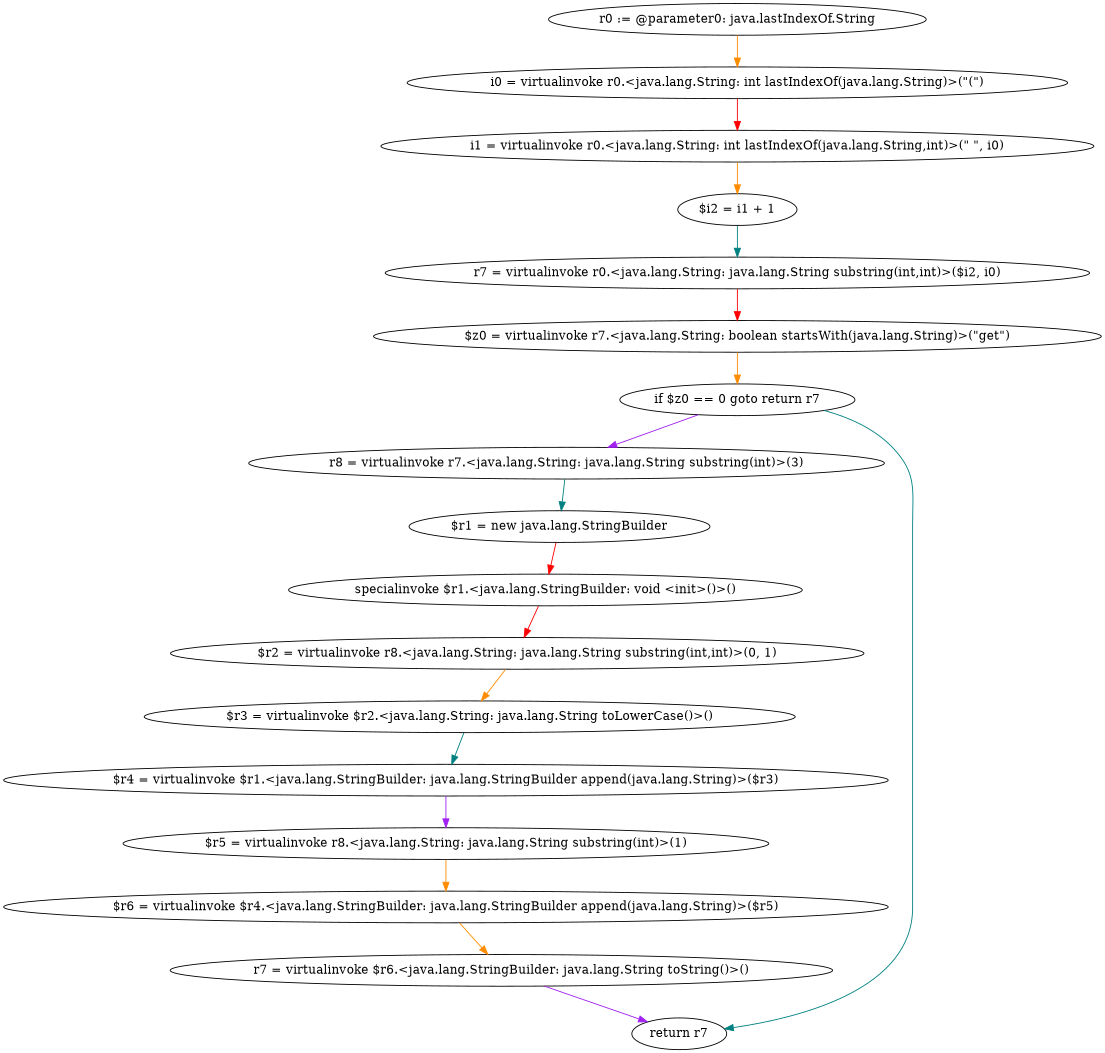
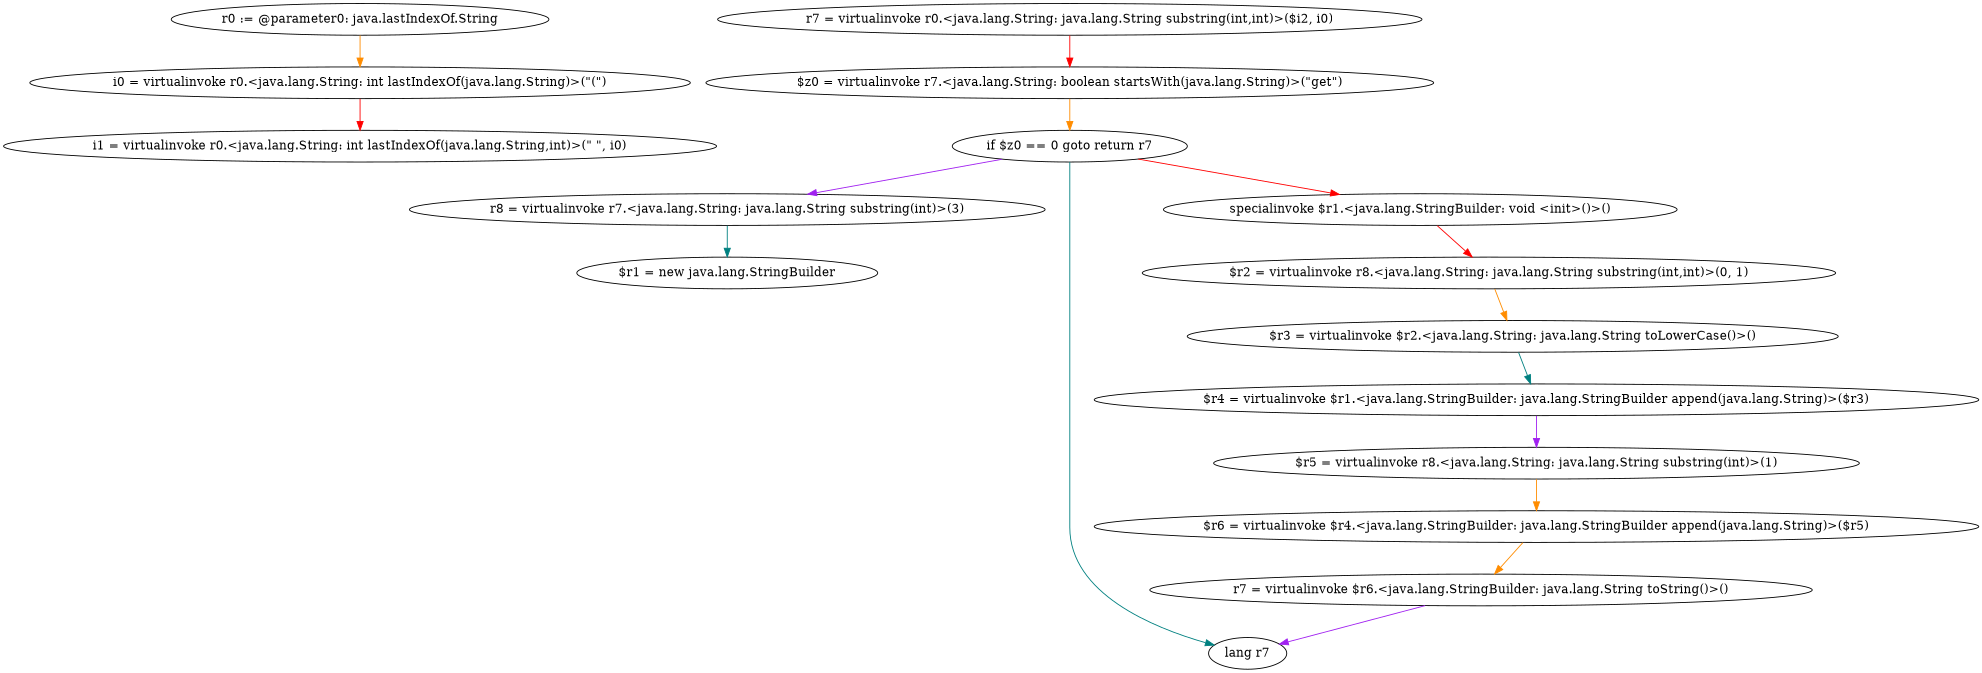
node "$i2 = i1 + 1": removed
edge "$r1 = new java.lang.StringBuilder" -> "specialinvoke $r1.<java.lang.StringBuilder: void <init>()>()": now "if $z0 == 0 goto return r7" -> "specialinvoke $r1.<java.lang.StringBuilder: void <init>()>()"
node "return r7": label "return r7" -> "lang r7"
